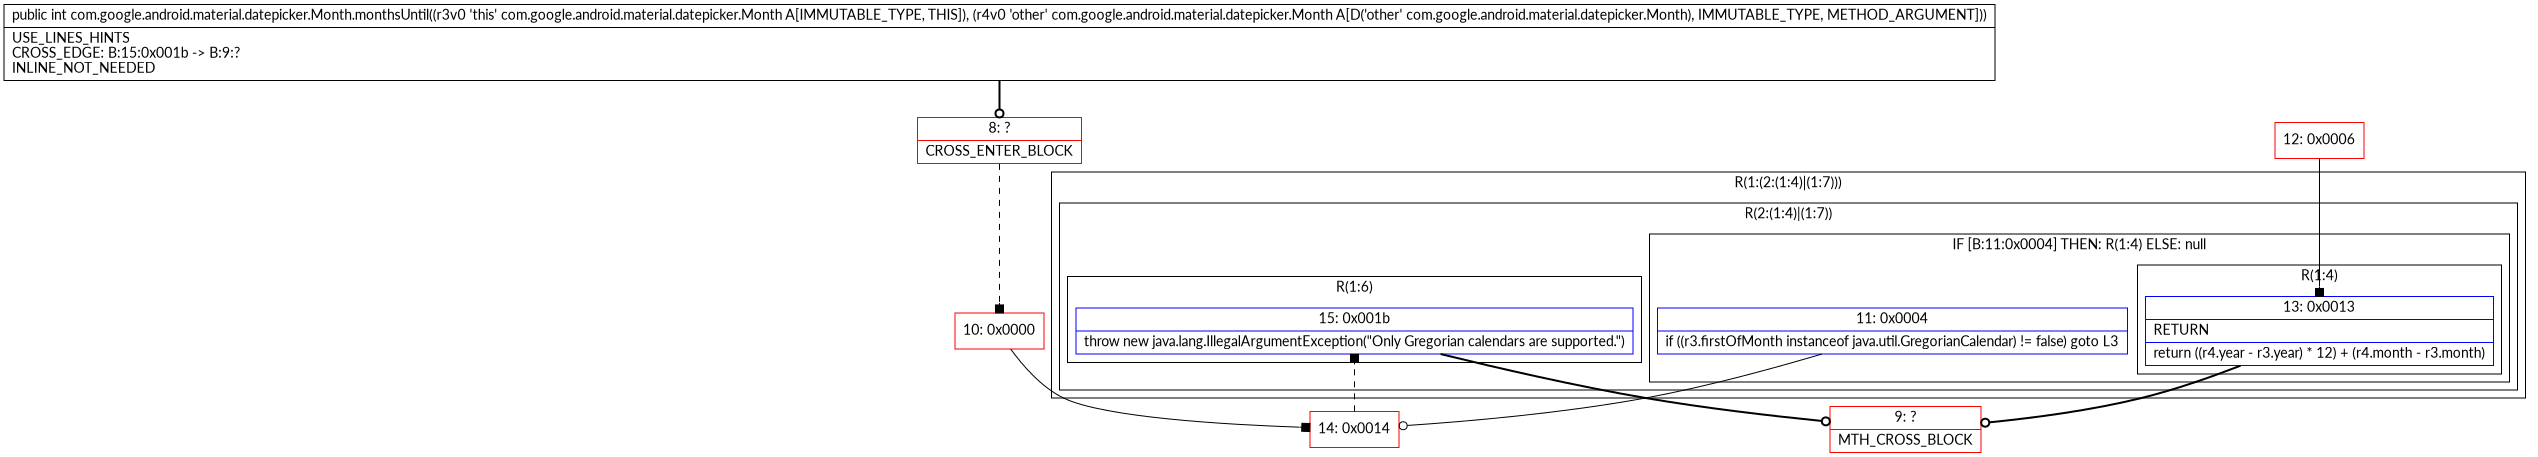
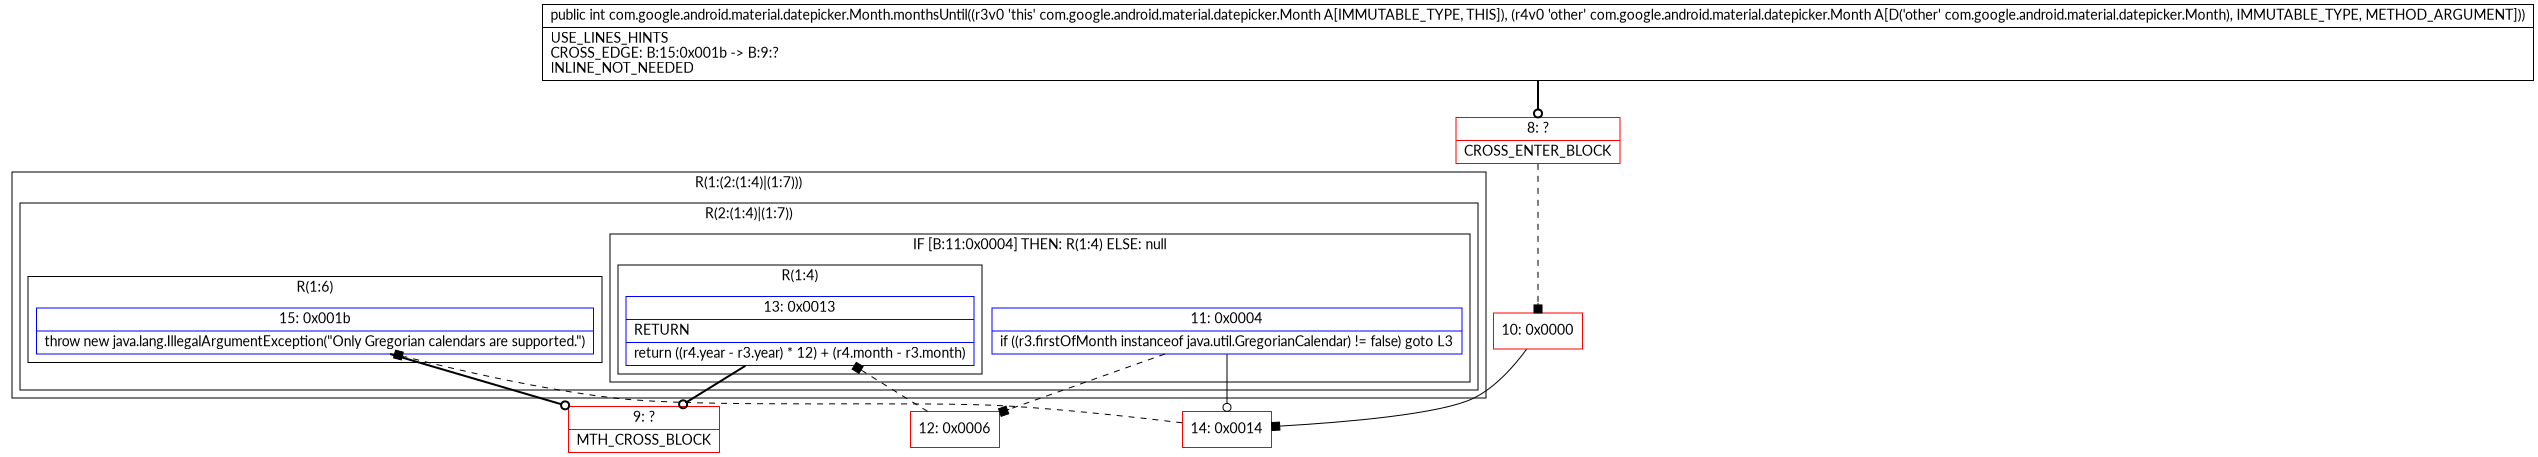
edge "12: 0x0006" -> "13: 0x0013": style solid -> dashed
edge "11: 0x0004" -> "12: 0x0006": added
